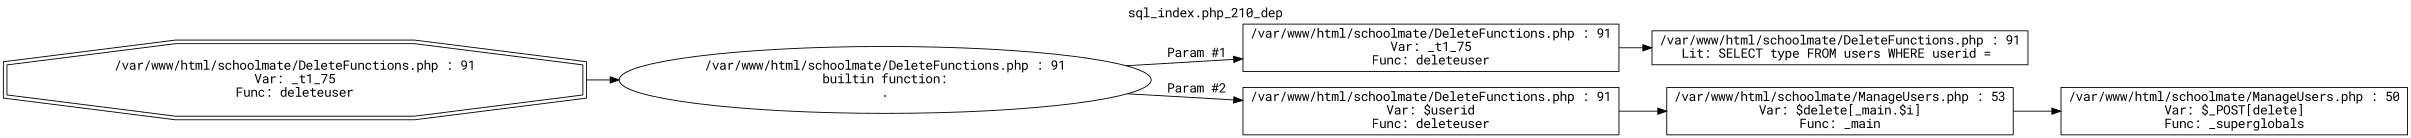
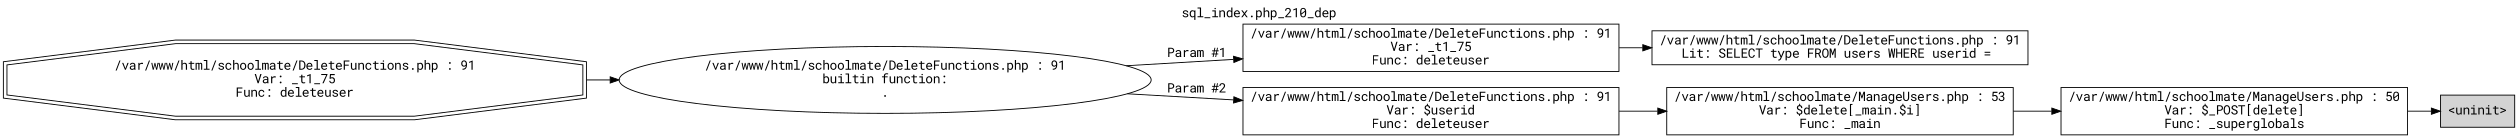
node "<uninit>": added
